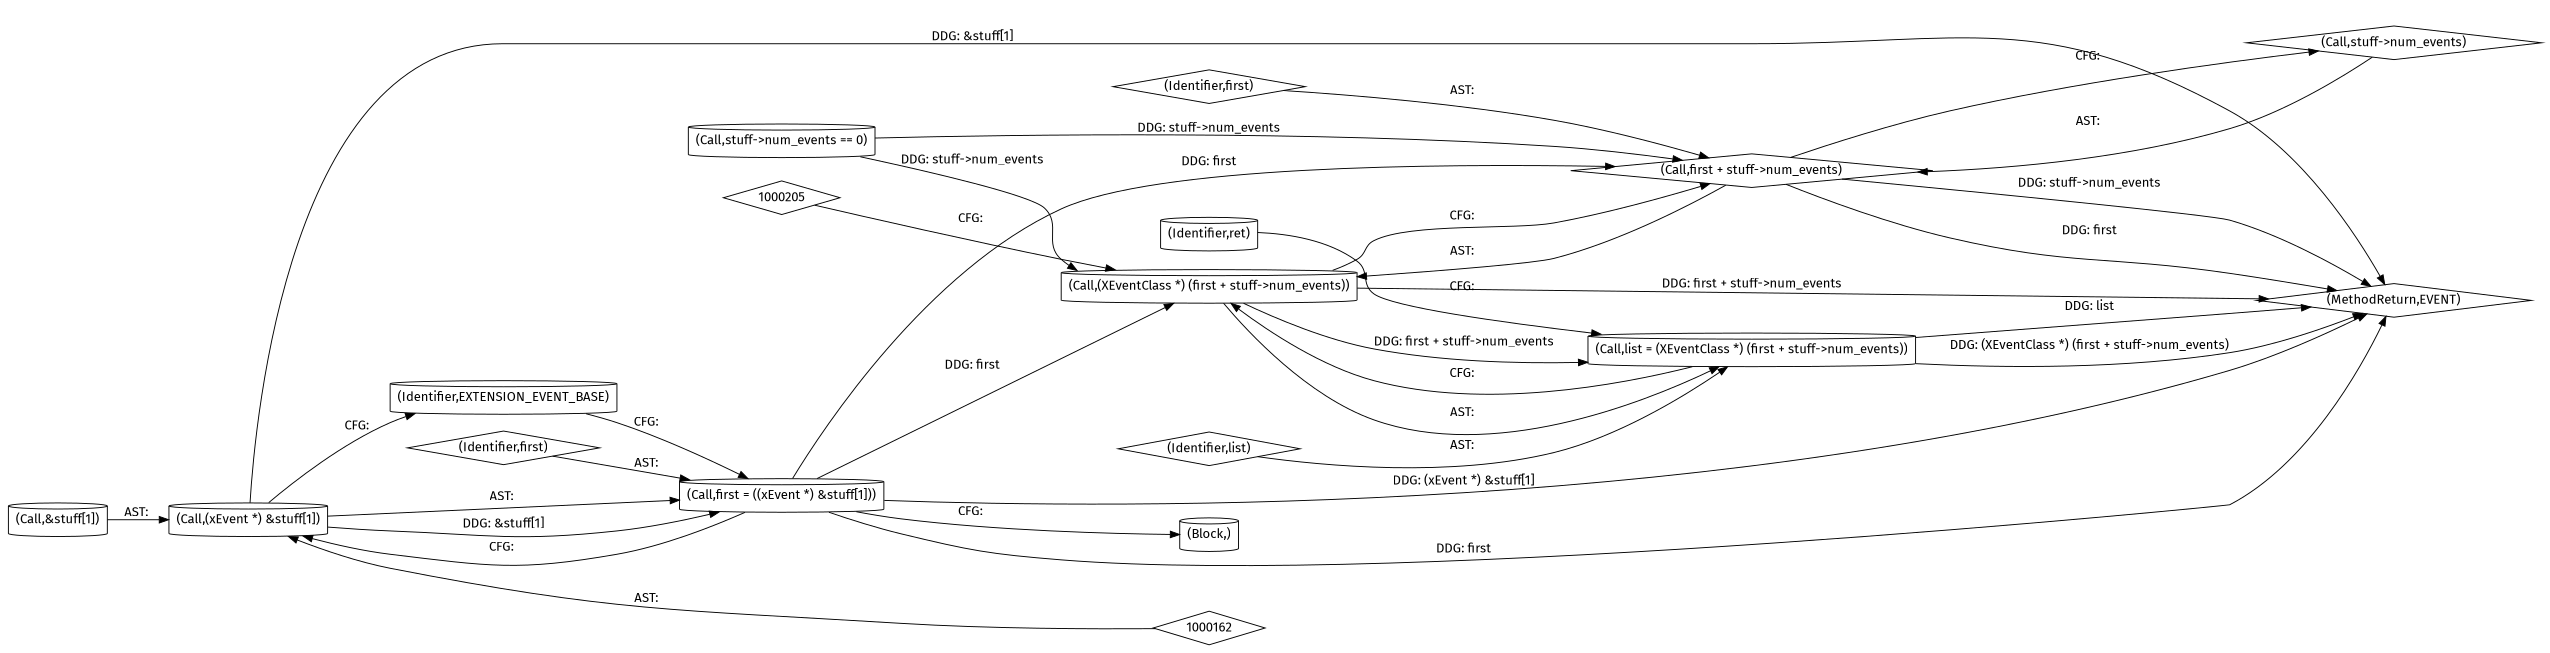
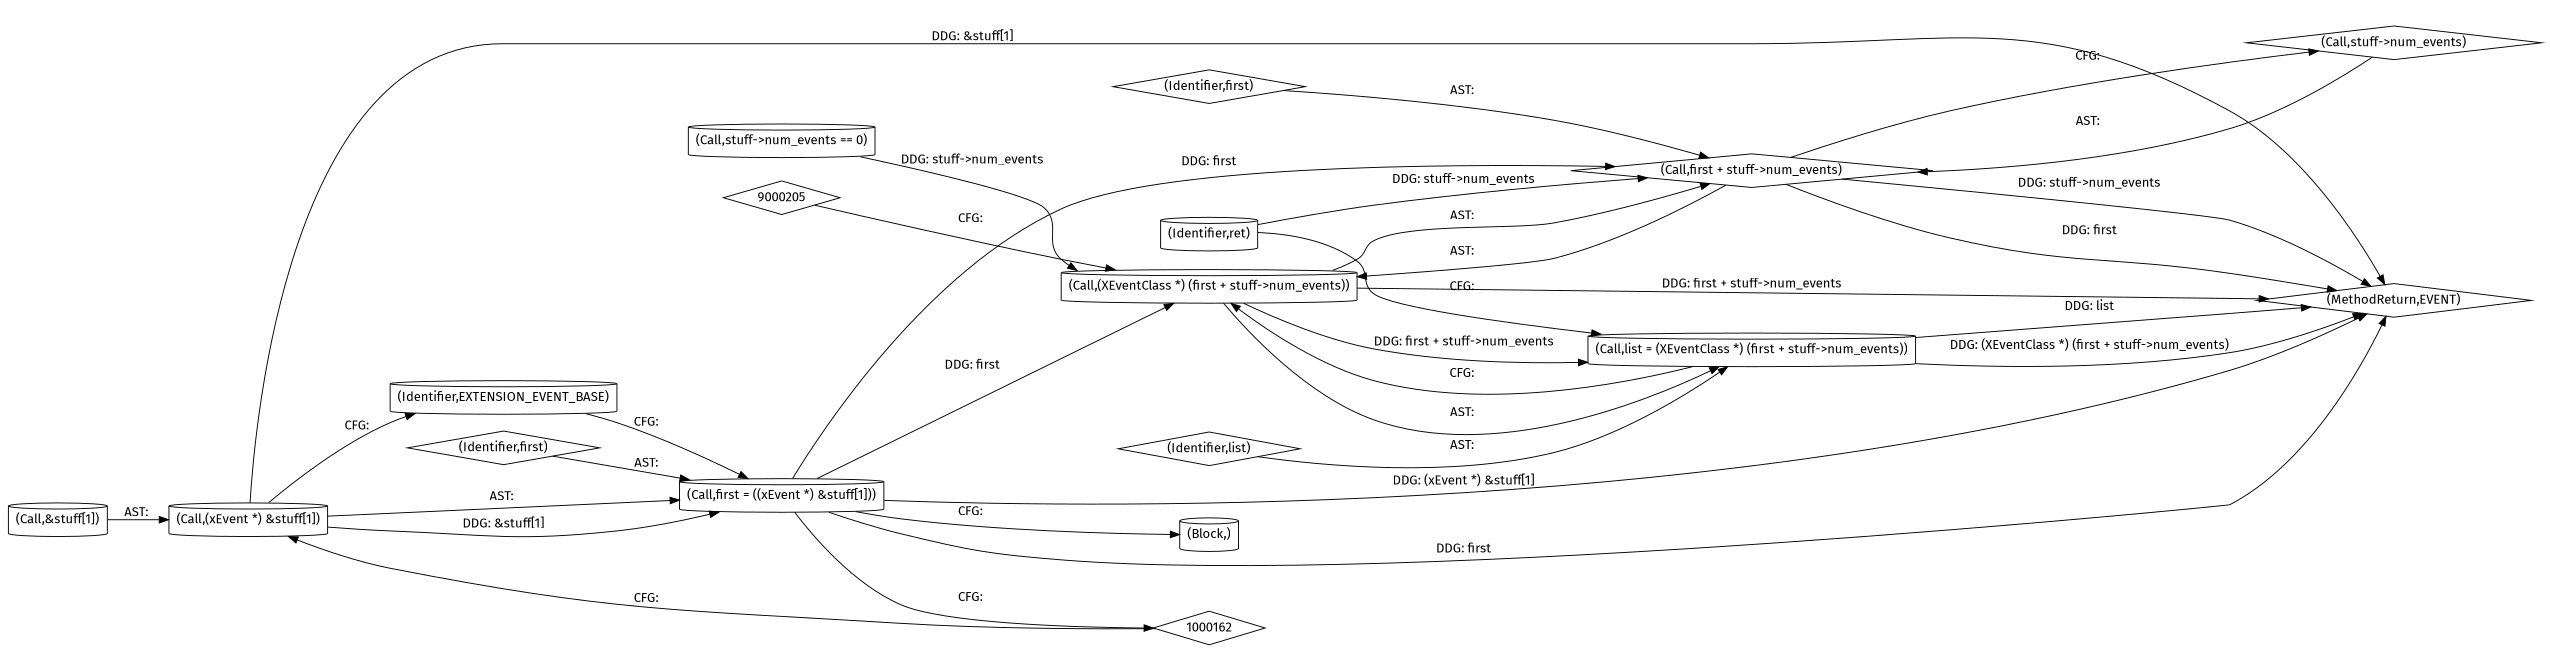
edge "(Call,stuff->num_events == 0)" -> "(Call,first + stuff->num_events)": now "(Identifier,ret)" -> "(Call,first + stuff->num_events)"
node "1000205": label "1000205" -> "9000205"
edge "(Call,(XEventClass *) (first + stuff->num_events))" -> "(Call,first + stuff->num_events)": label "CFG: " -> "AST: "
edge "(Call,first = ((xEvent *) &stuff[1]))" -> "(Call,(xEvent *) &stuff[1])": now "(Call,first = ((xEvent *) &stuff[1]))" -> "1000162"
edge "1000162" -> "(Call,(xEvent *) &stuff[1])": label "AST: " -> "CFG: "
